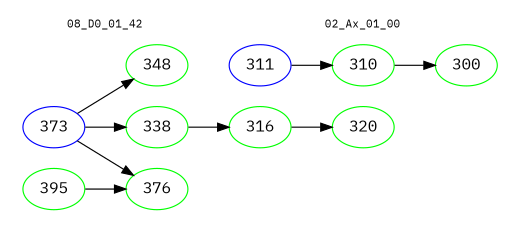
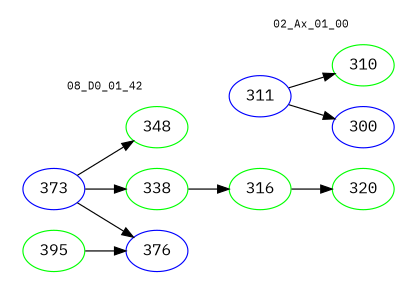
edge "310" -> "300": now "311" -> "300"
node "300": color green -> blue
node "376": color green -> blue
